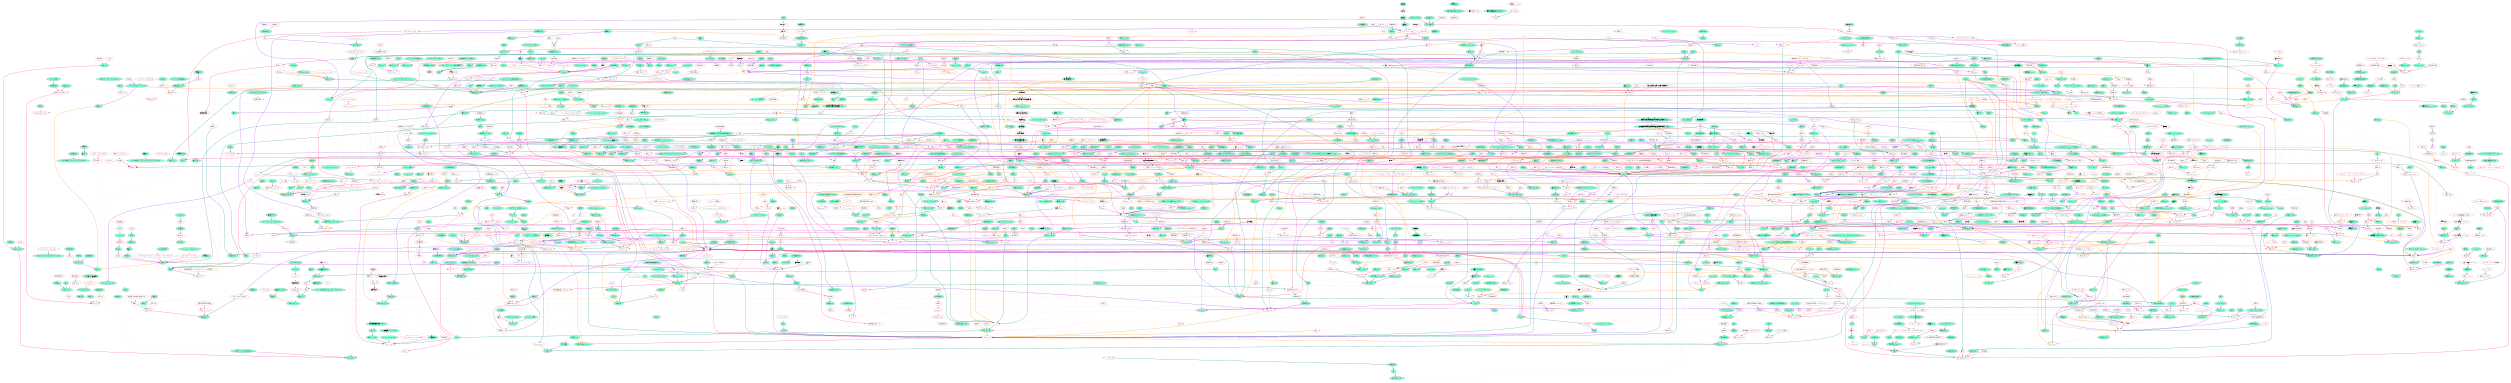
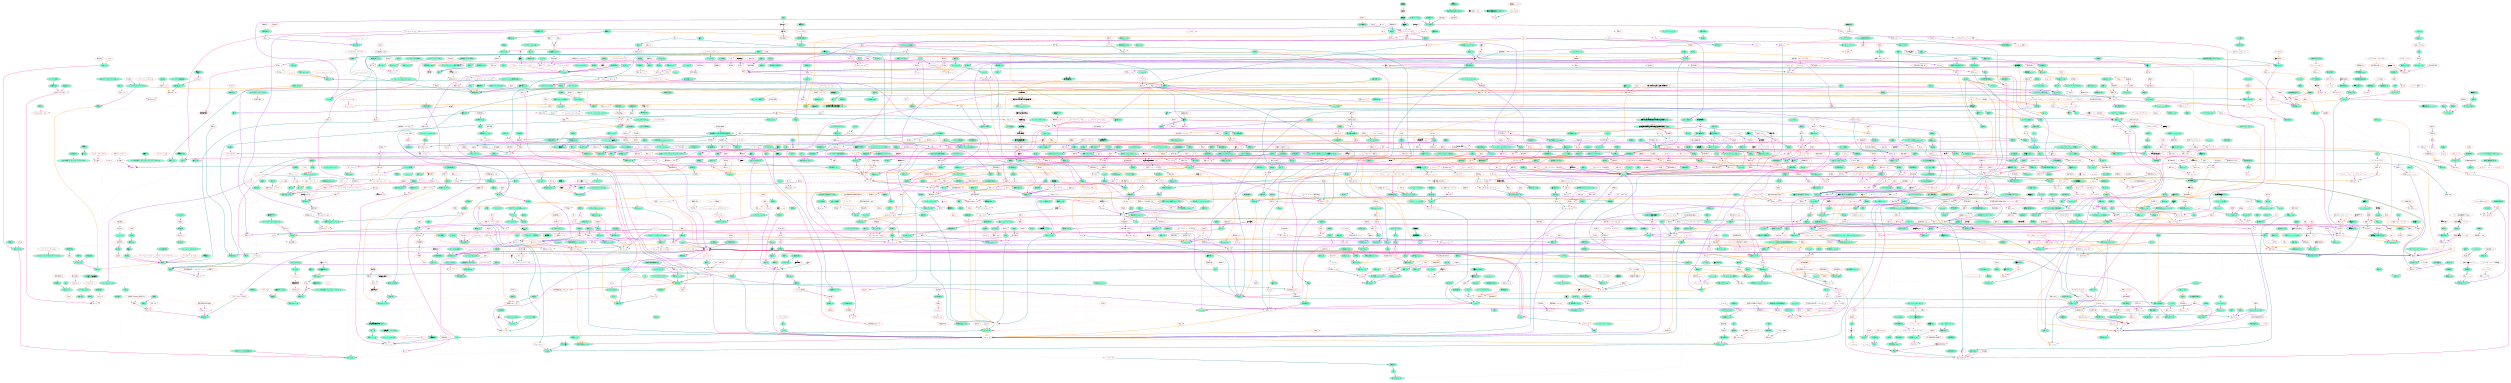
node "直面し": added
